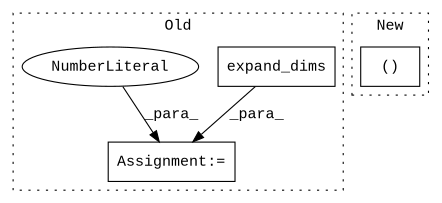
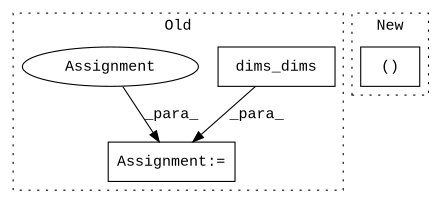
node "NumberLiteral": label "NumberLiteral" -> "Assignment"
node "expand_dims": label "expand_dims" -> "dims_dims"
